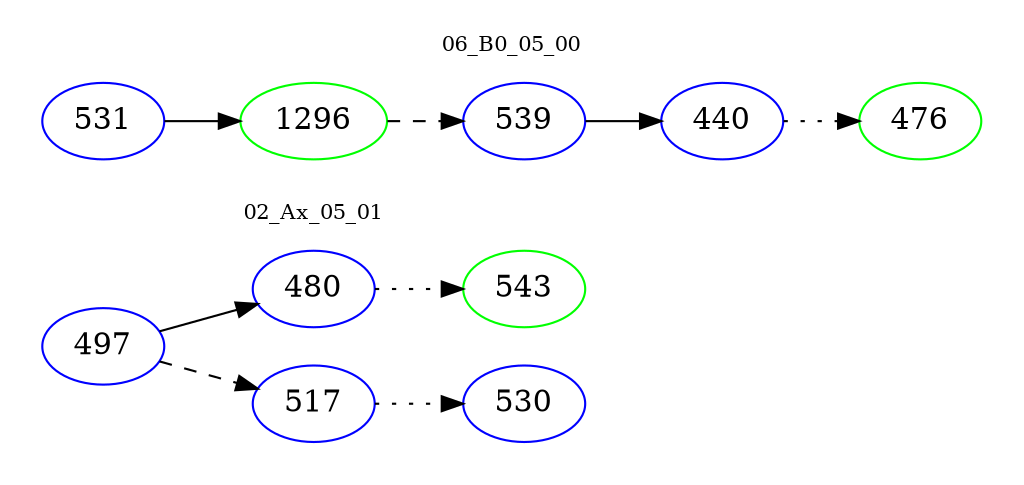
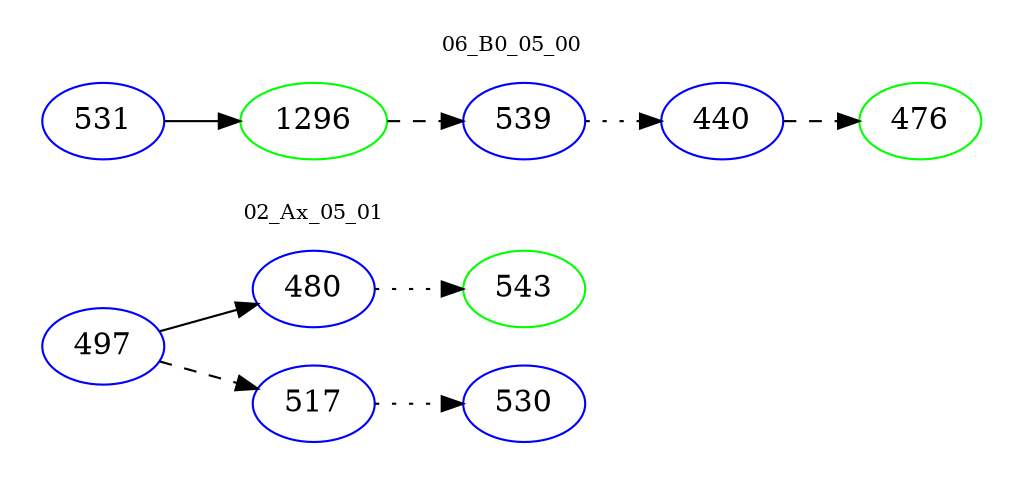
edge "539" -> "440": style solid -> dotted
edge "440" -> "476": style dotted -> dashed
